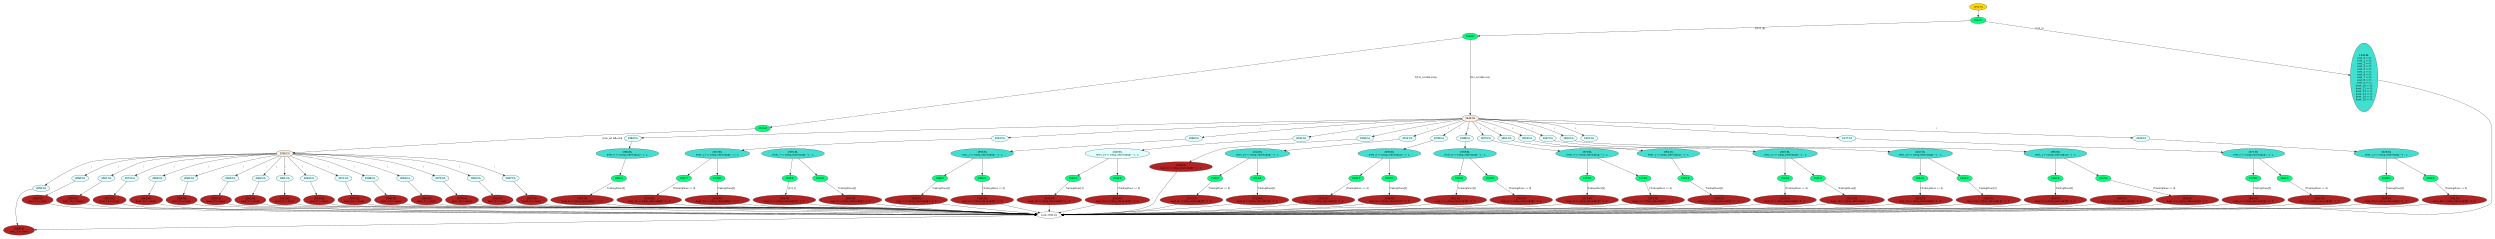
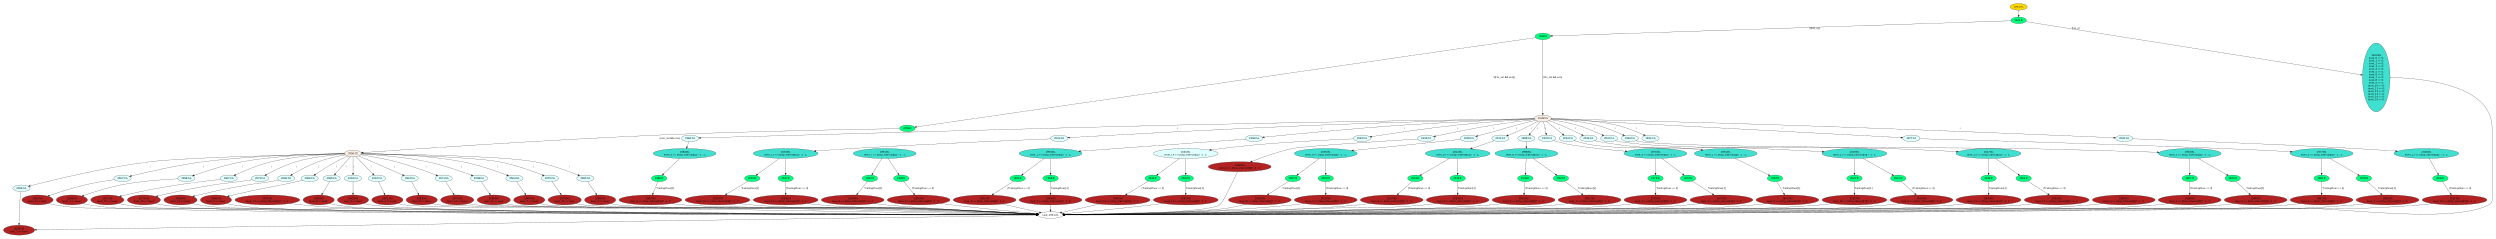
node "2028:IF": removed
edge "1995:IF" -> "1996:NS level_5 <= (rbsp_internal[2])? -1 : 1;": label "(!rst_n)" -> "(TrailingOnes == 3)"
